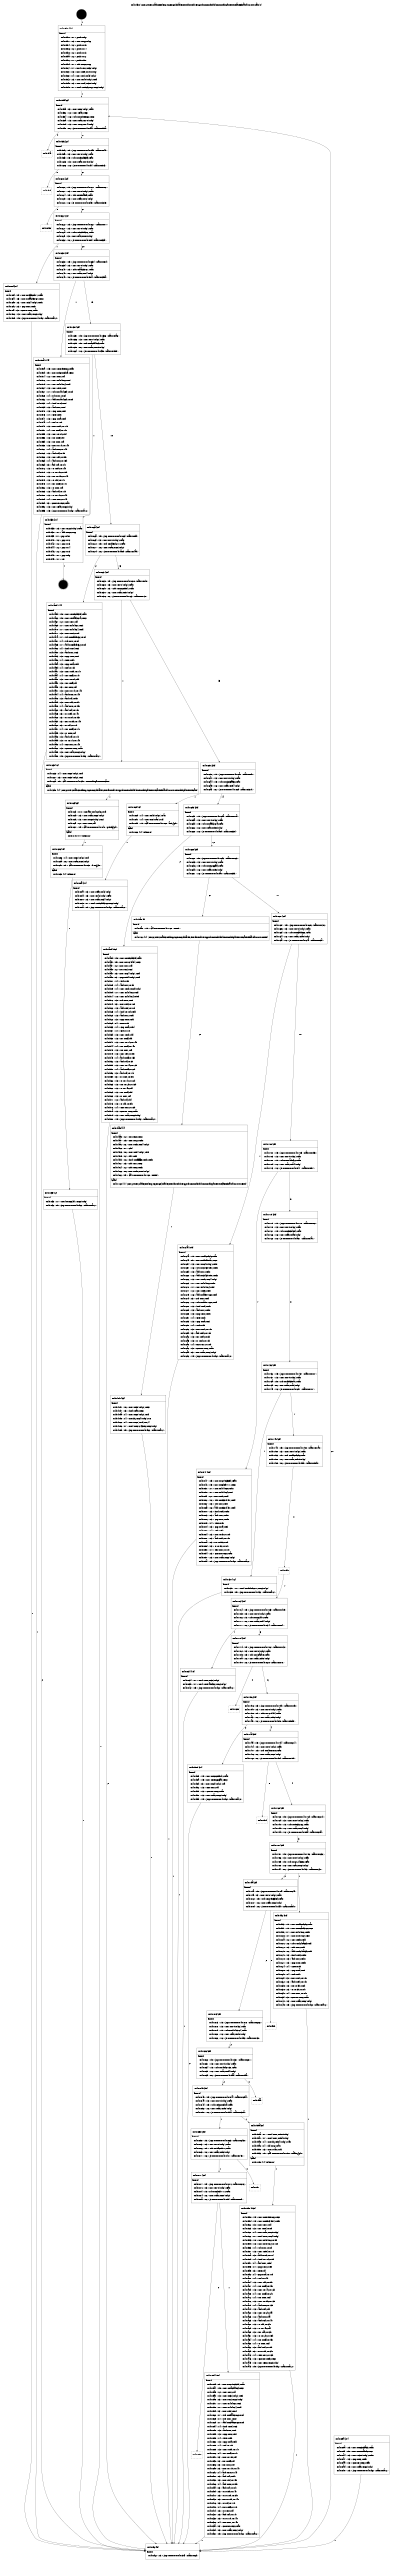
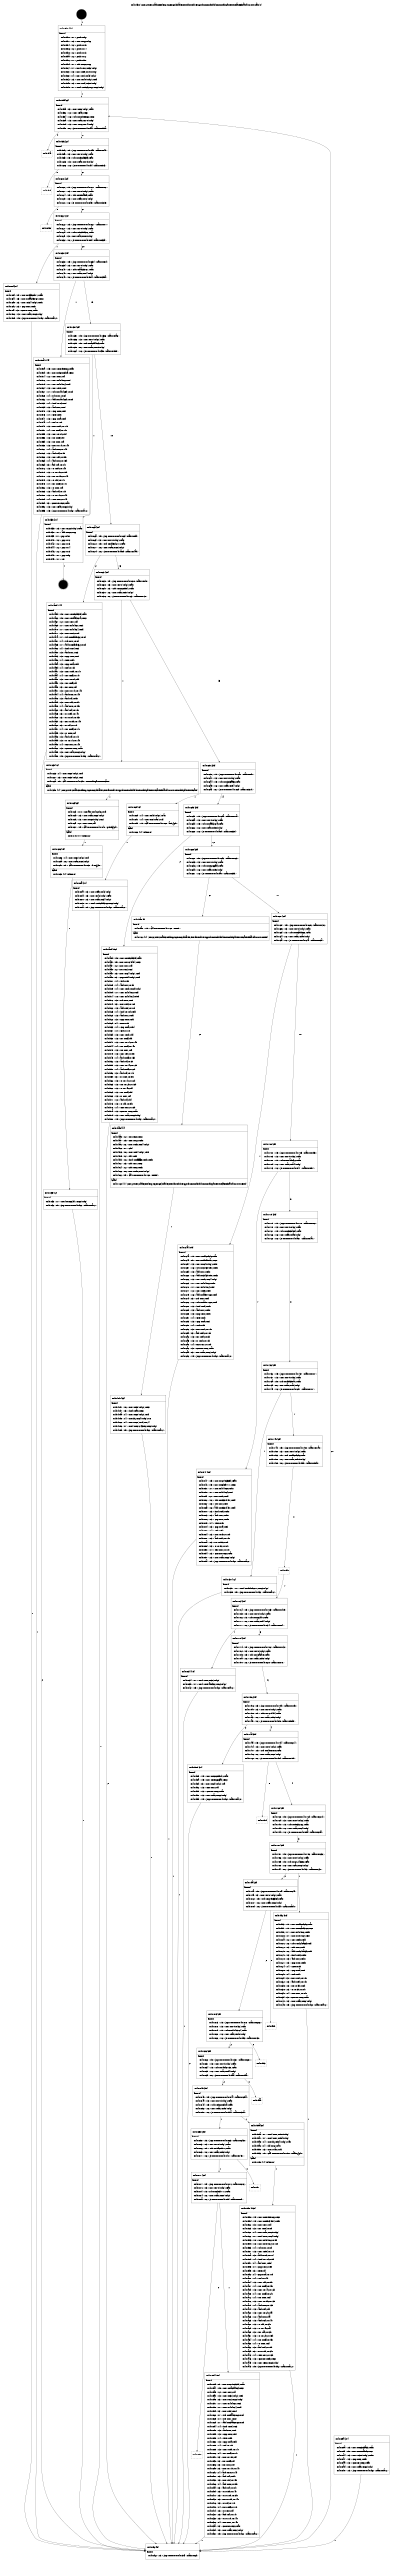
node "0x401e28": removed
node "0x401d93": added
